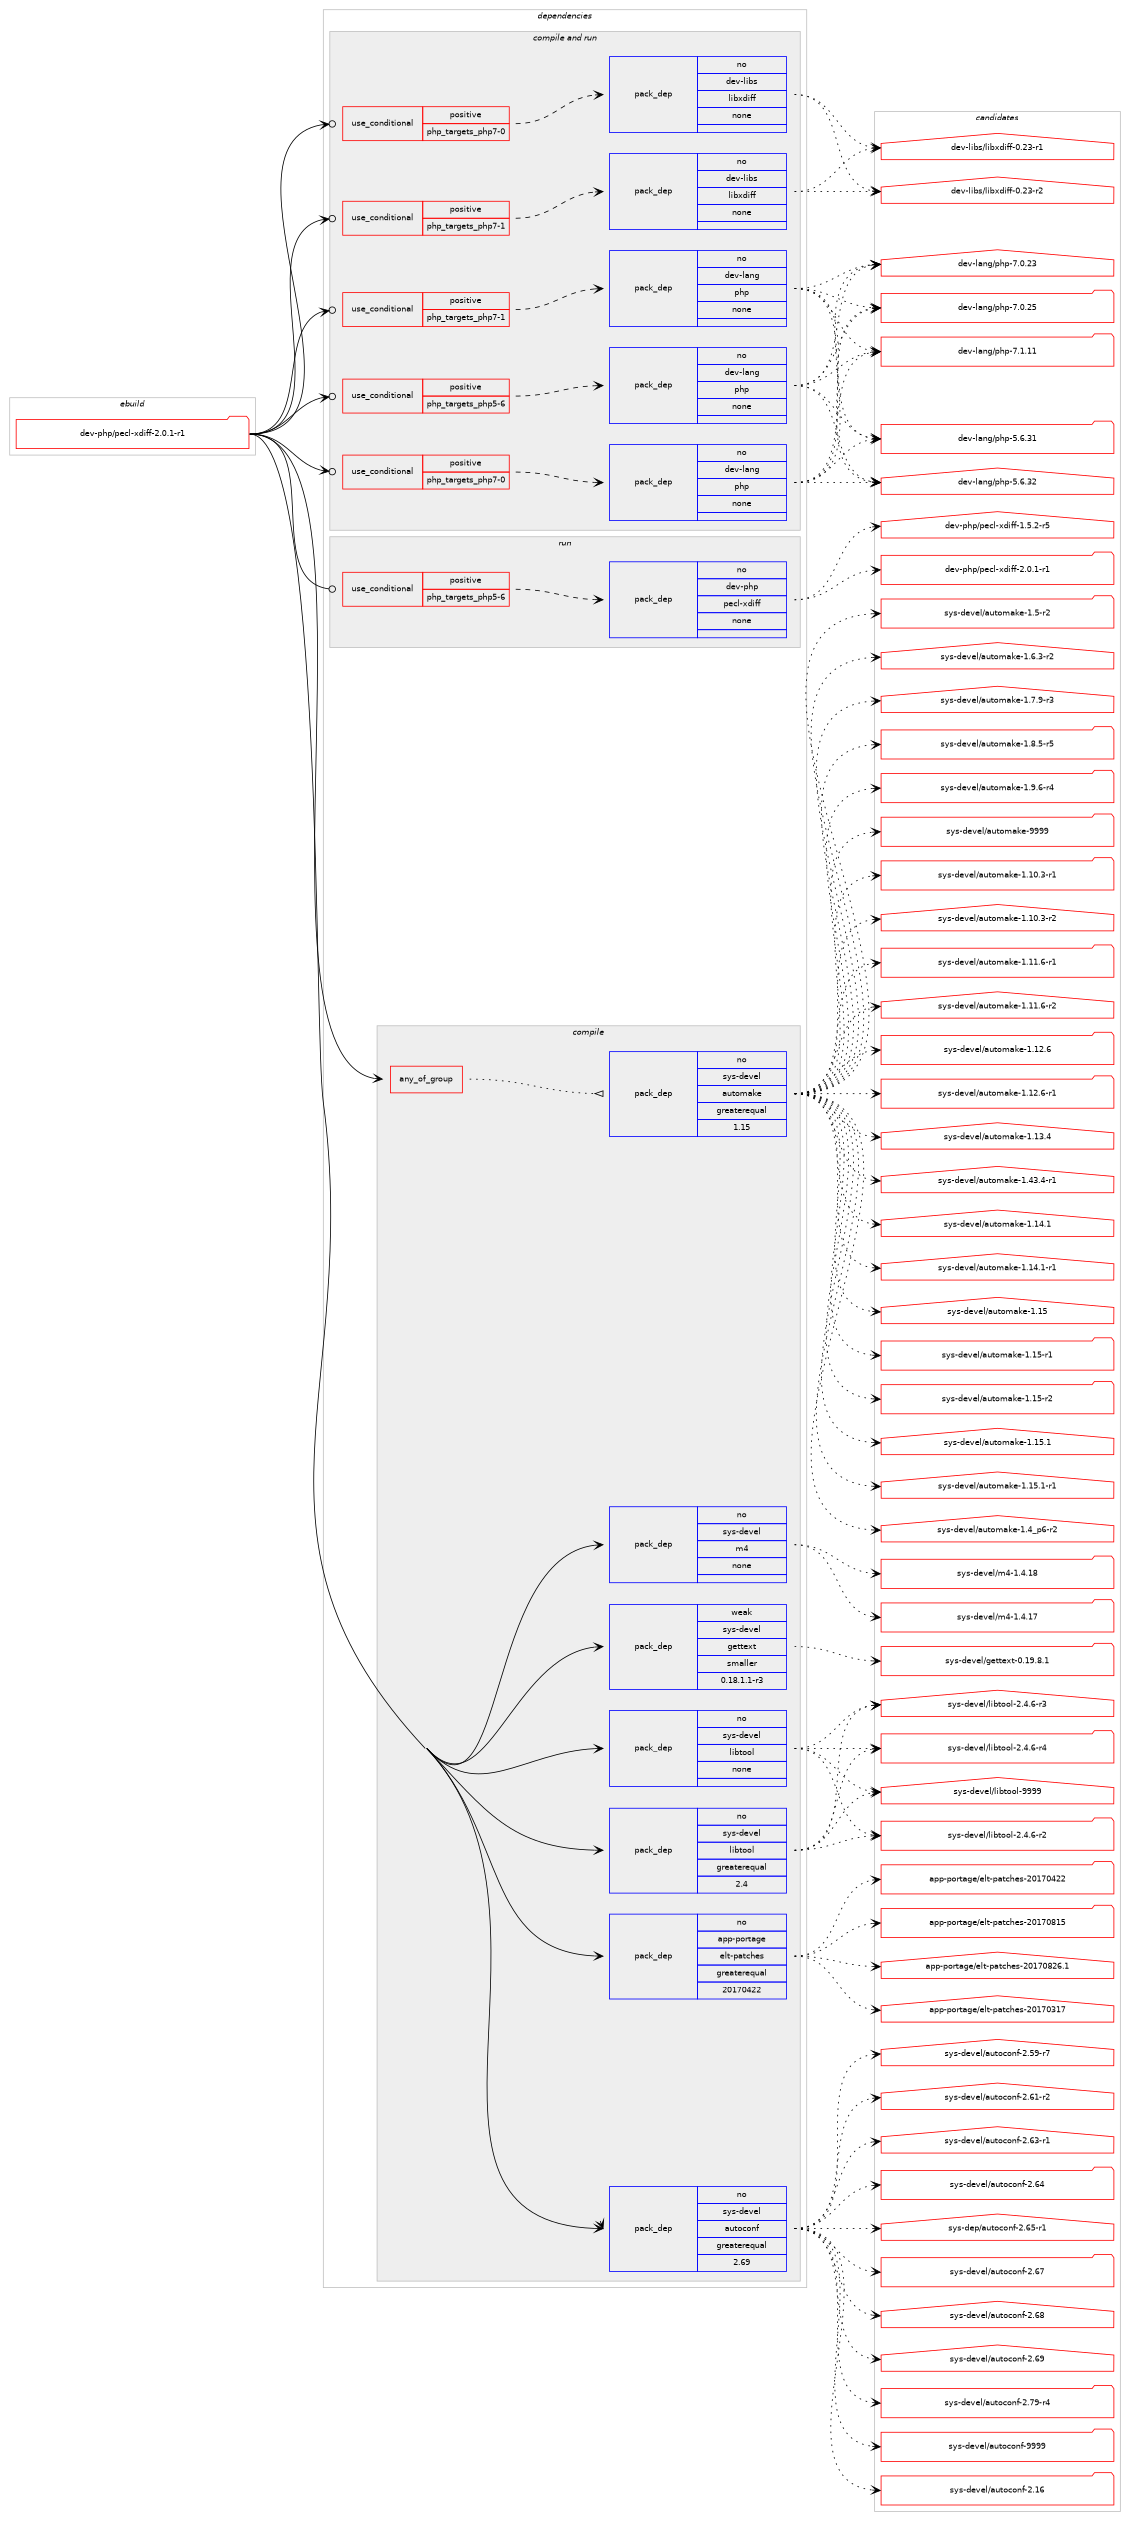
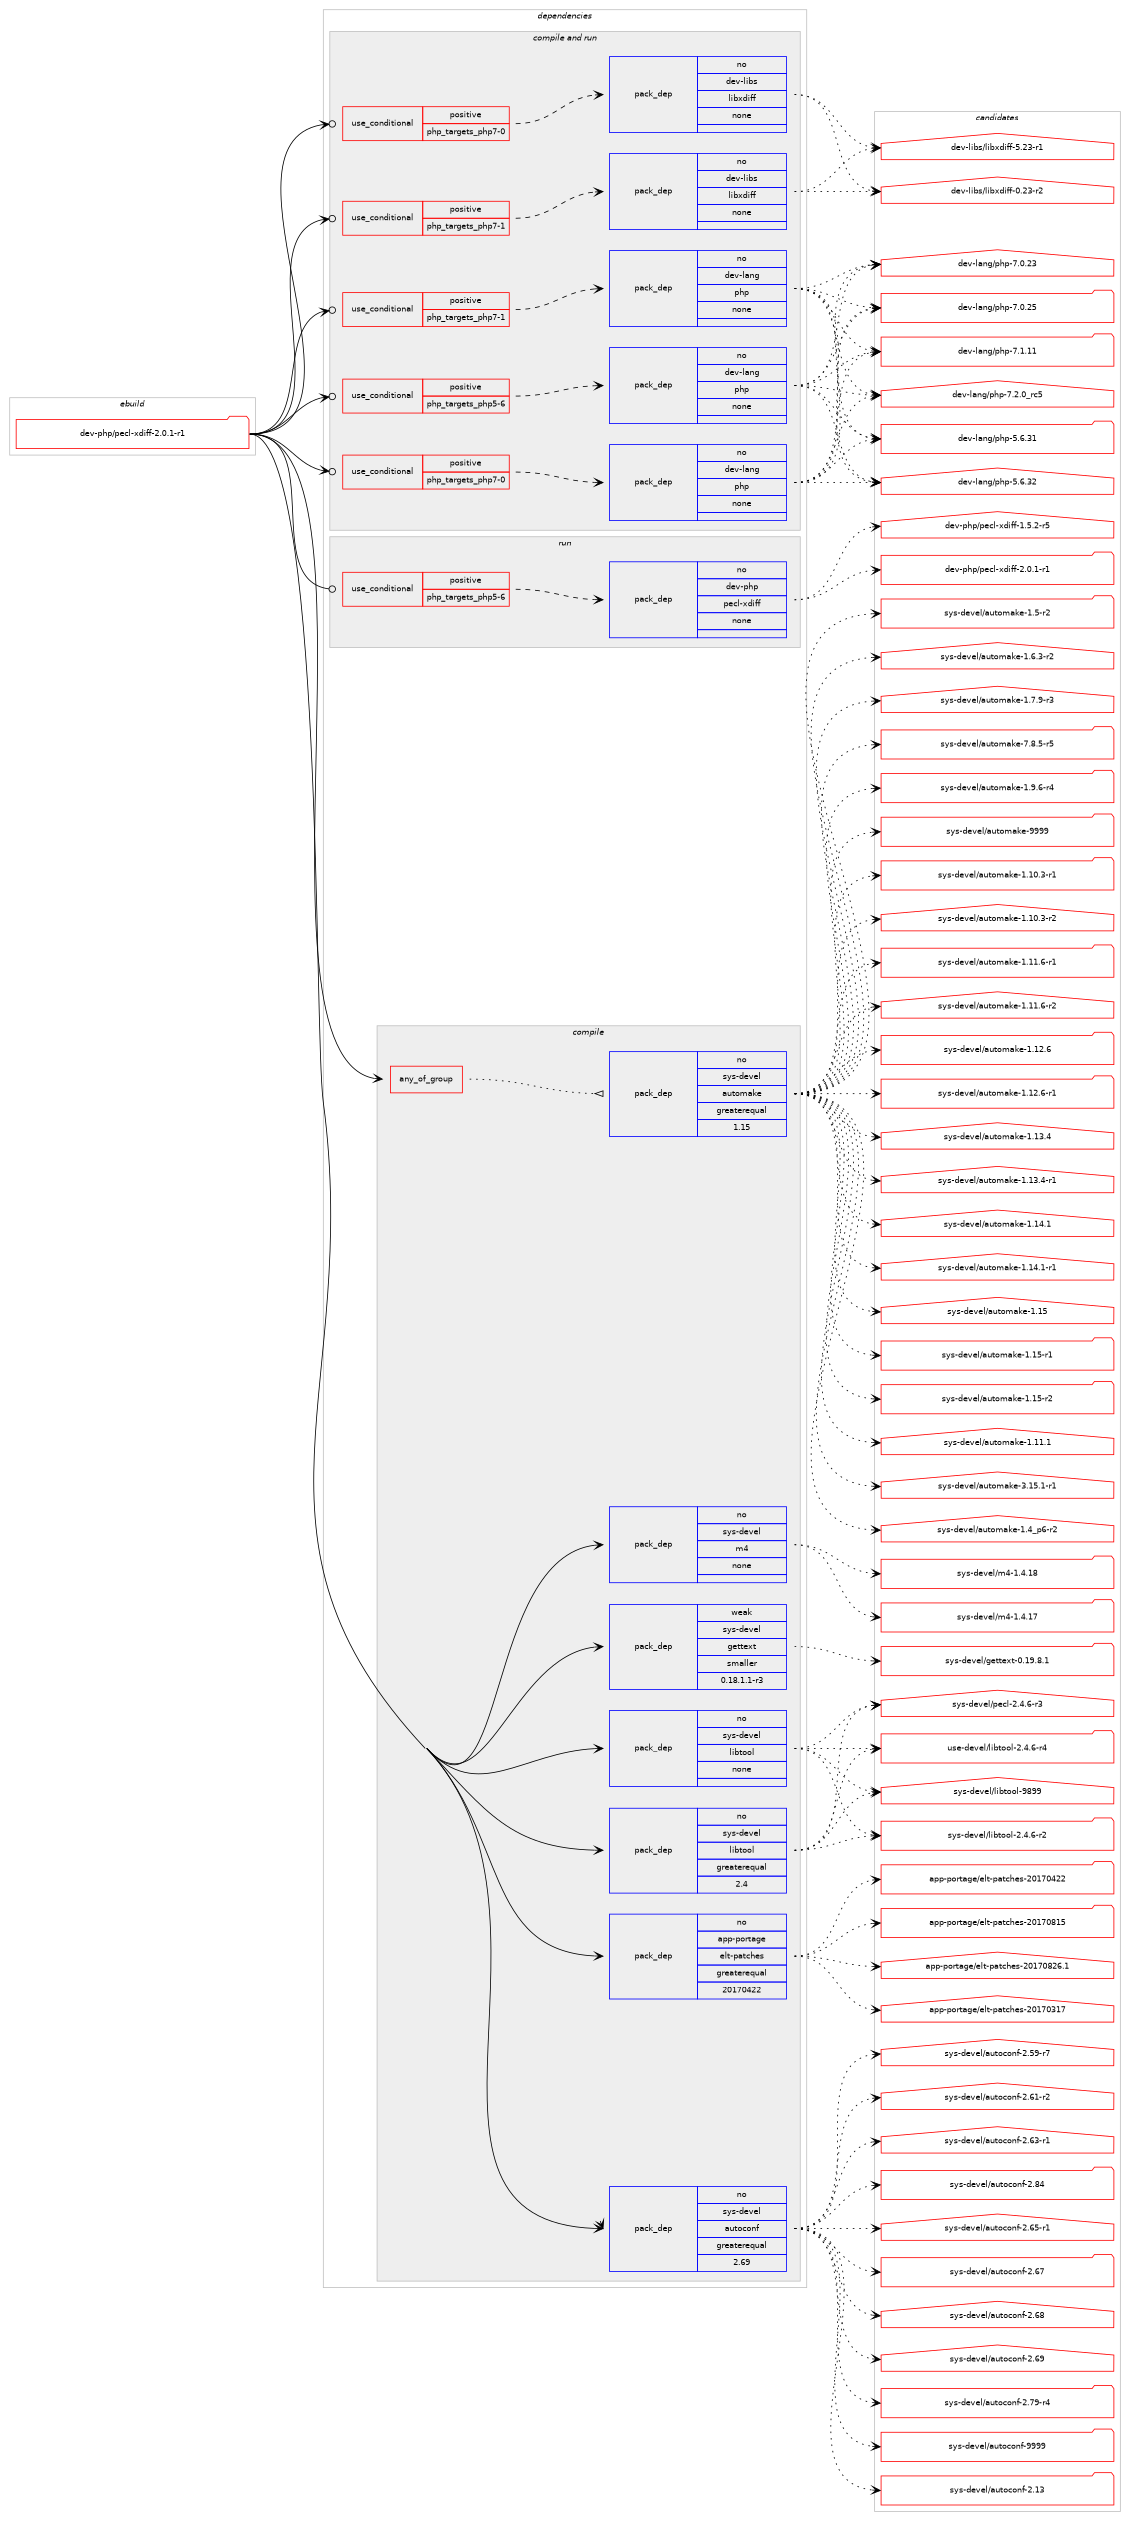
node "dev-libs/libxdiff-0.23-r1": label "dev-libs/libxdiff-0.23-r1" -> "dev-libs/libxdiff-5.23-r1"
node "dev-lang/php-7.2.0_rc5": added
node "sys-devel/automake-1.8.5-r5": label "sys-devel/automake-1.8.5-r5" -> "sys-devel/automake-7.8.5-r5"
node "sys-devel/automake-1.43.4-r1": label "sys-devel/automake-1.43.4-r1" -> "sys-devel/automake-1.13.4-r1"
node "sys-devel/automake-1.15.1": label "sys-devel/automake-1.15.1" -> "sys-devel/automake-1.11.1"
node "sys-devel/automake-1.15.1-r1": label "sys-devel/automake-1.15.1-r1" -> "sys-devel/automake-3.15.1-r1"
node "sys-devel/libtool-2.4.6-r3": label "sys-devel/libtool-2.4.6-r3" -> "sys-devel/pecl-2.4.6-r3"
node "sys-devel/libtool-2.4.6-r4": label "sys-devel/libtool-2.4.6-r4" -> "use-devel/libtool-2.4.6-r4"
node "sys-devel/libtool-9999": label "sys-devel/libtool-9999" -> "sys-devel/libtool-9899"
node "sys-devel/autoconf-2.64": label "sys-devel/autoconf-2.64" -> "sys-devel/autoconf-2.84"
node "sys-dep/autoconf-2.65-r1": label "sys-dep/autoconf-2.65-r1" -> "sys-devel/autoconf-2.65-r1"
node "sys-devel/autoconf-2.16": label "sys-devel/autoconf-2.16" -> "sys-devel/autoconf-2.13"
